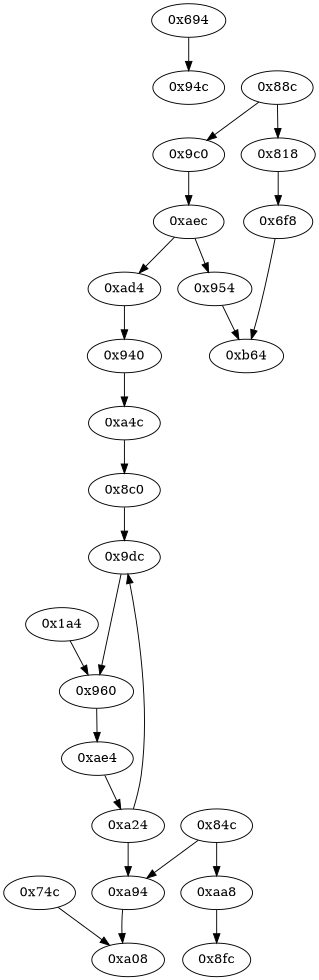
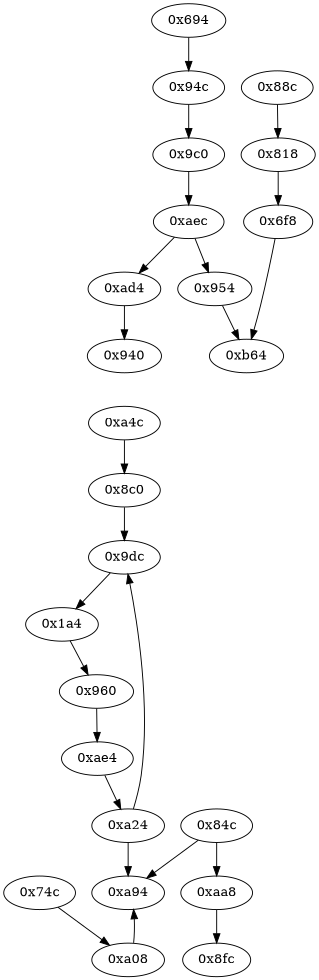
edge "0x88c" -> "0x9c0": now "0x94c" -> "0x9c0"
edge "0x940" -> "0xa4c": removed
edge "0x9dc" -> "0x960": now "0x9dc" -> "0x1a4"
edge "0xa94" -> "0xa08": reversed
